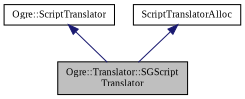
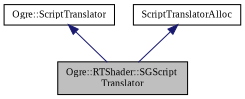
node "Ogre::Translator::SGScript Translator": label "Ogre::Translator::SGScript Translator" -> "Ogre::RTShader::SGScript Translator"
